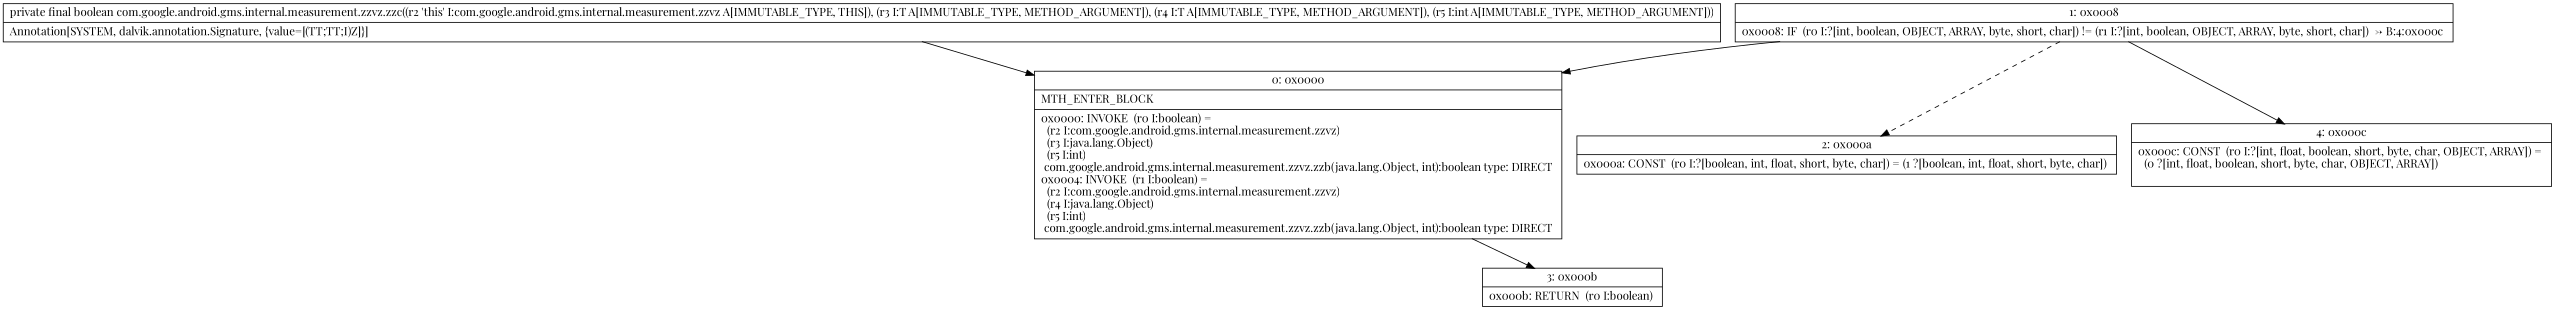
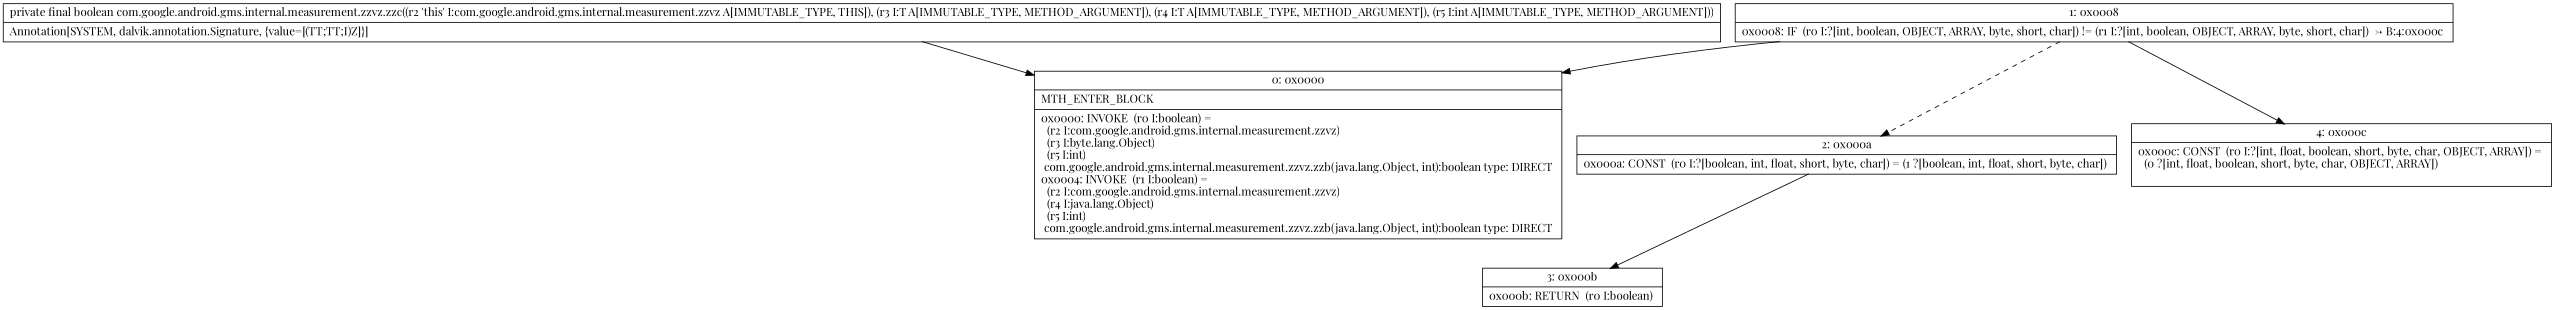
node "0: 0x0000": text "(r3 I:java.lang.Object)" -> "(r3 I:byte.lang.Object)"
edge "0: 0x0000" -> "3: 0x000b": now "2: 0x000a" -> "3: 0x000b"
